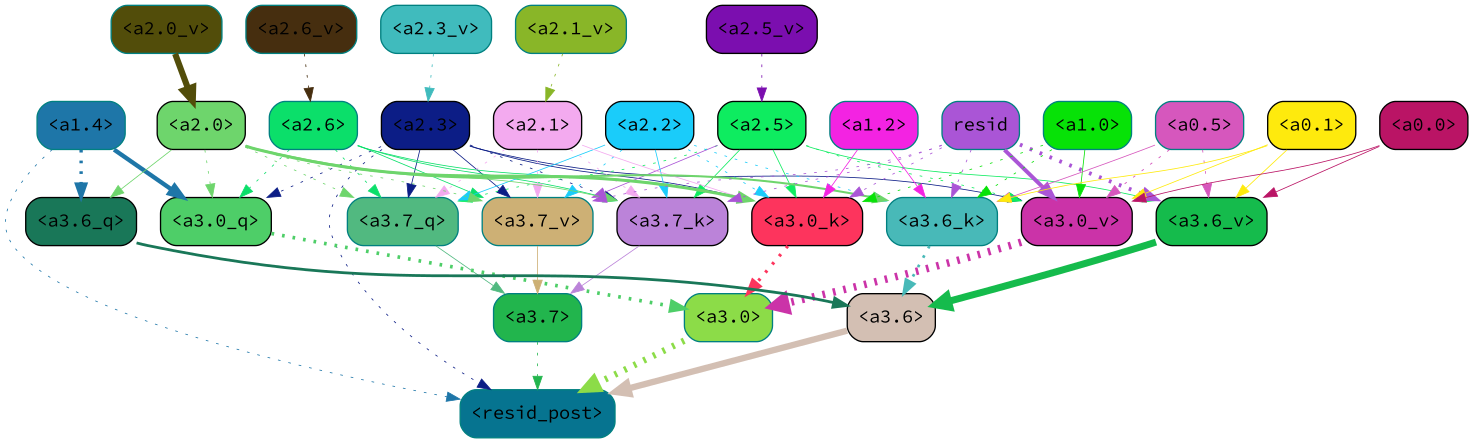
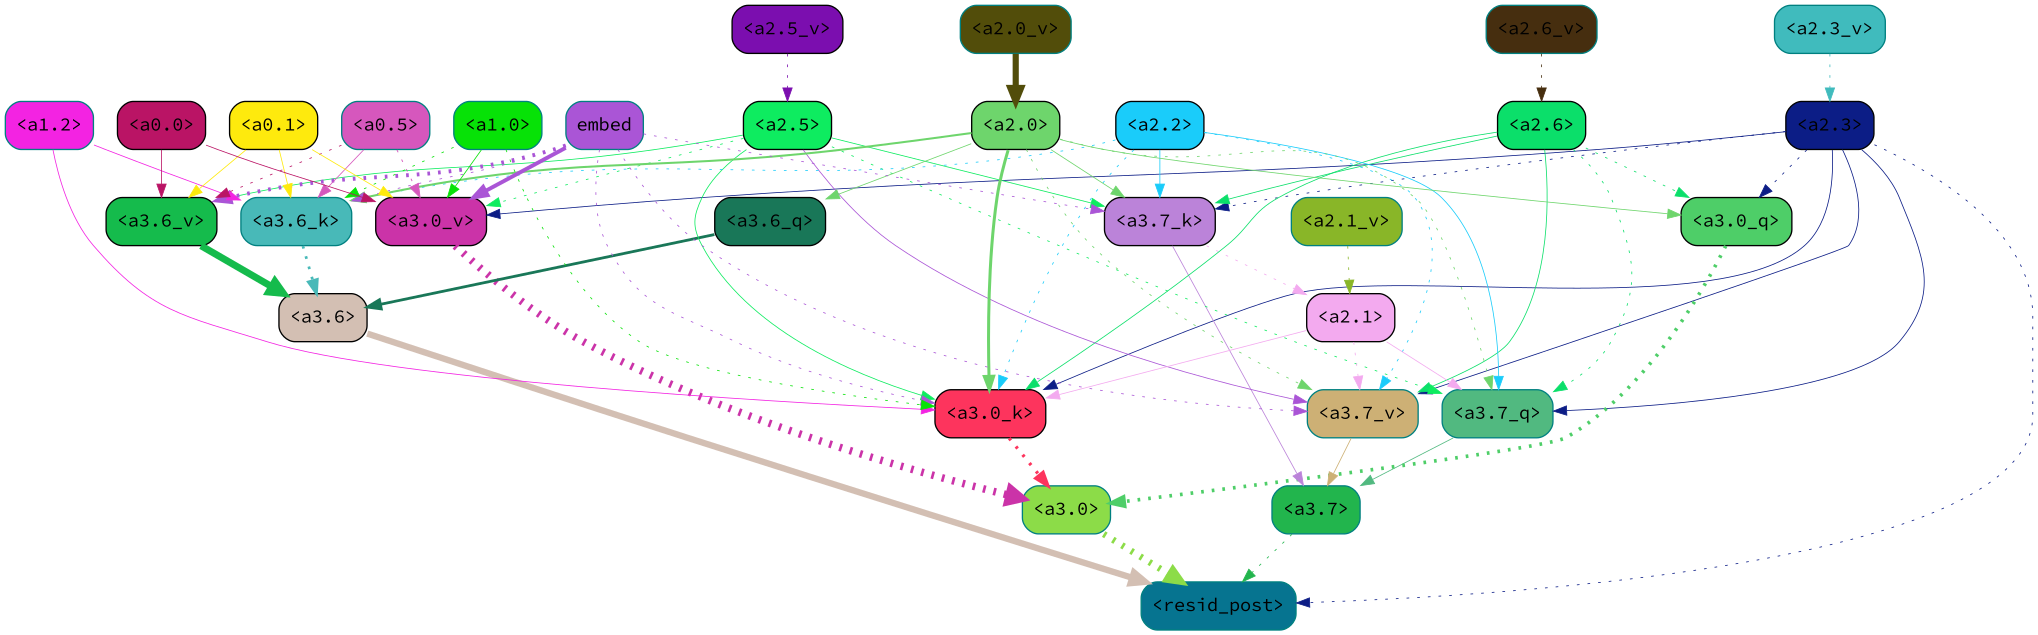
node "<a1.4>": removed
node "<a2.6>": color teal -> black
node "resid": label "resid" -> "embed"
edge "<a2.1>" -> "<a3.7_q>": style dotted -> solid
edge "<a2.0>" -> "<a3.0_q>": style dotted -> solid
edge "<a0.5>" -> "<a3.6_v>": color #d657bd -> #ba1465
edge "<a2.1>" -> "<a3.7_k>": reversed
